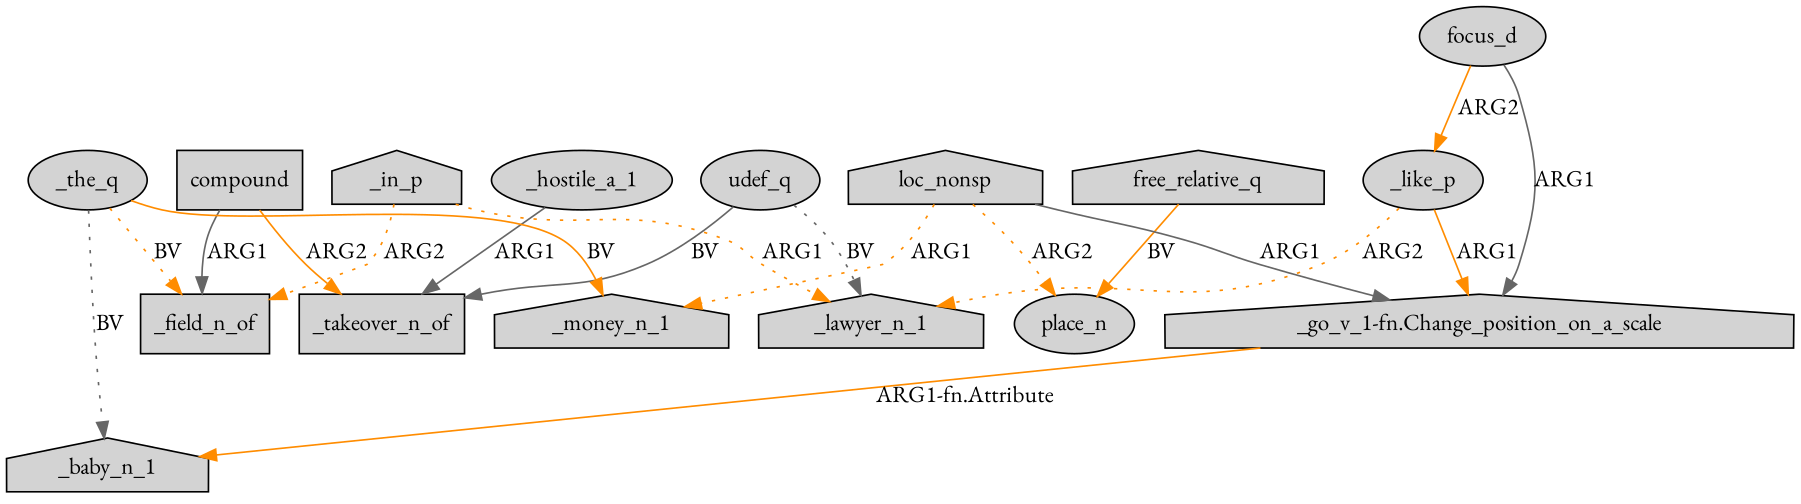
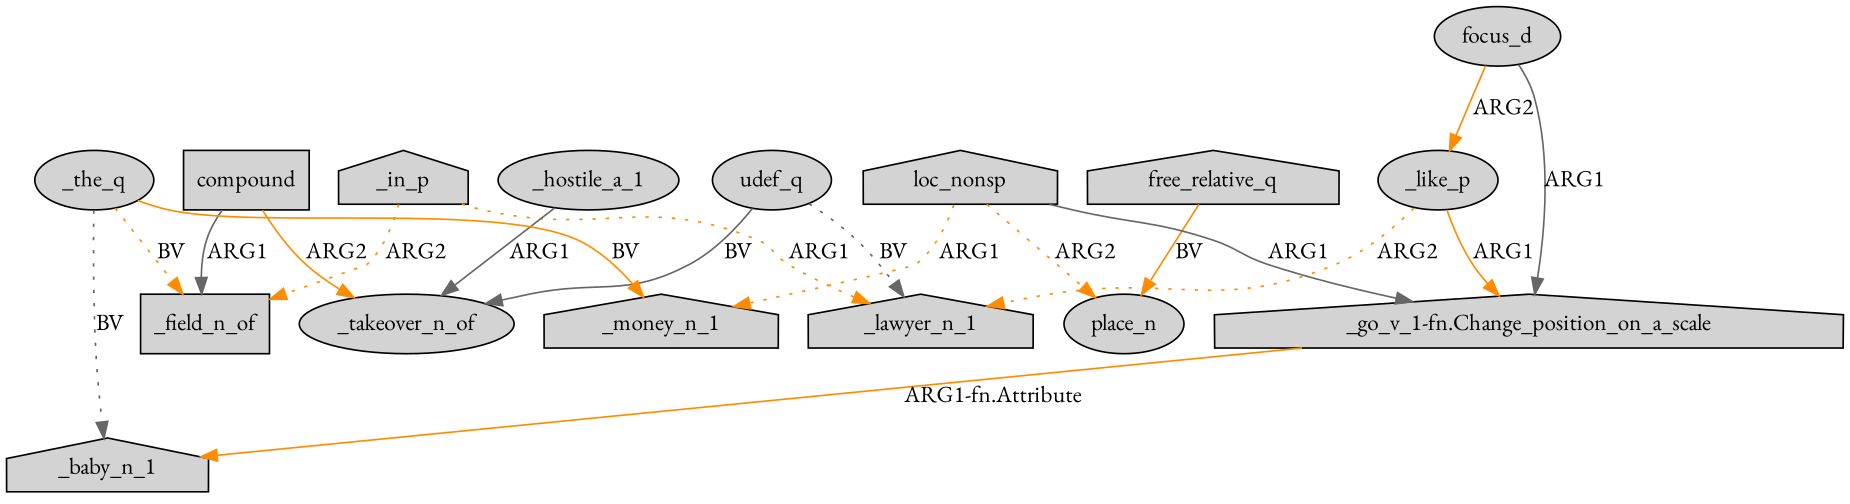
node "_takeover_n_of": shape box -> ellipse
